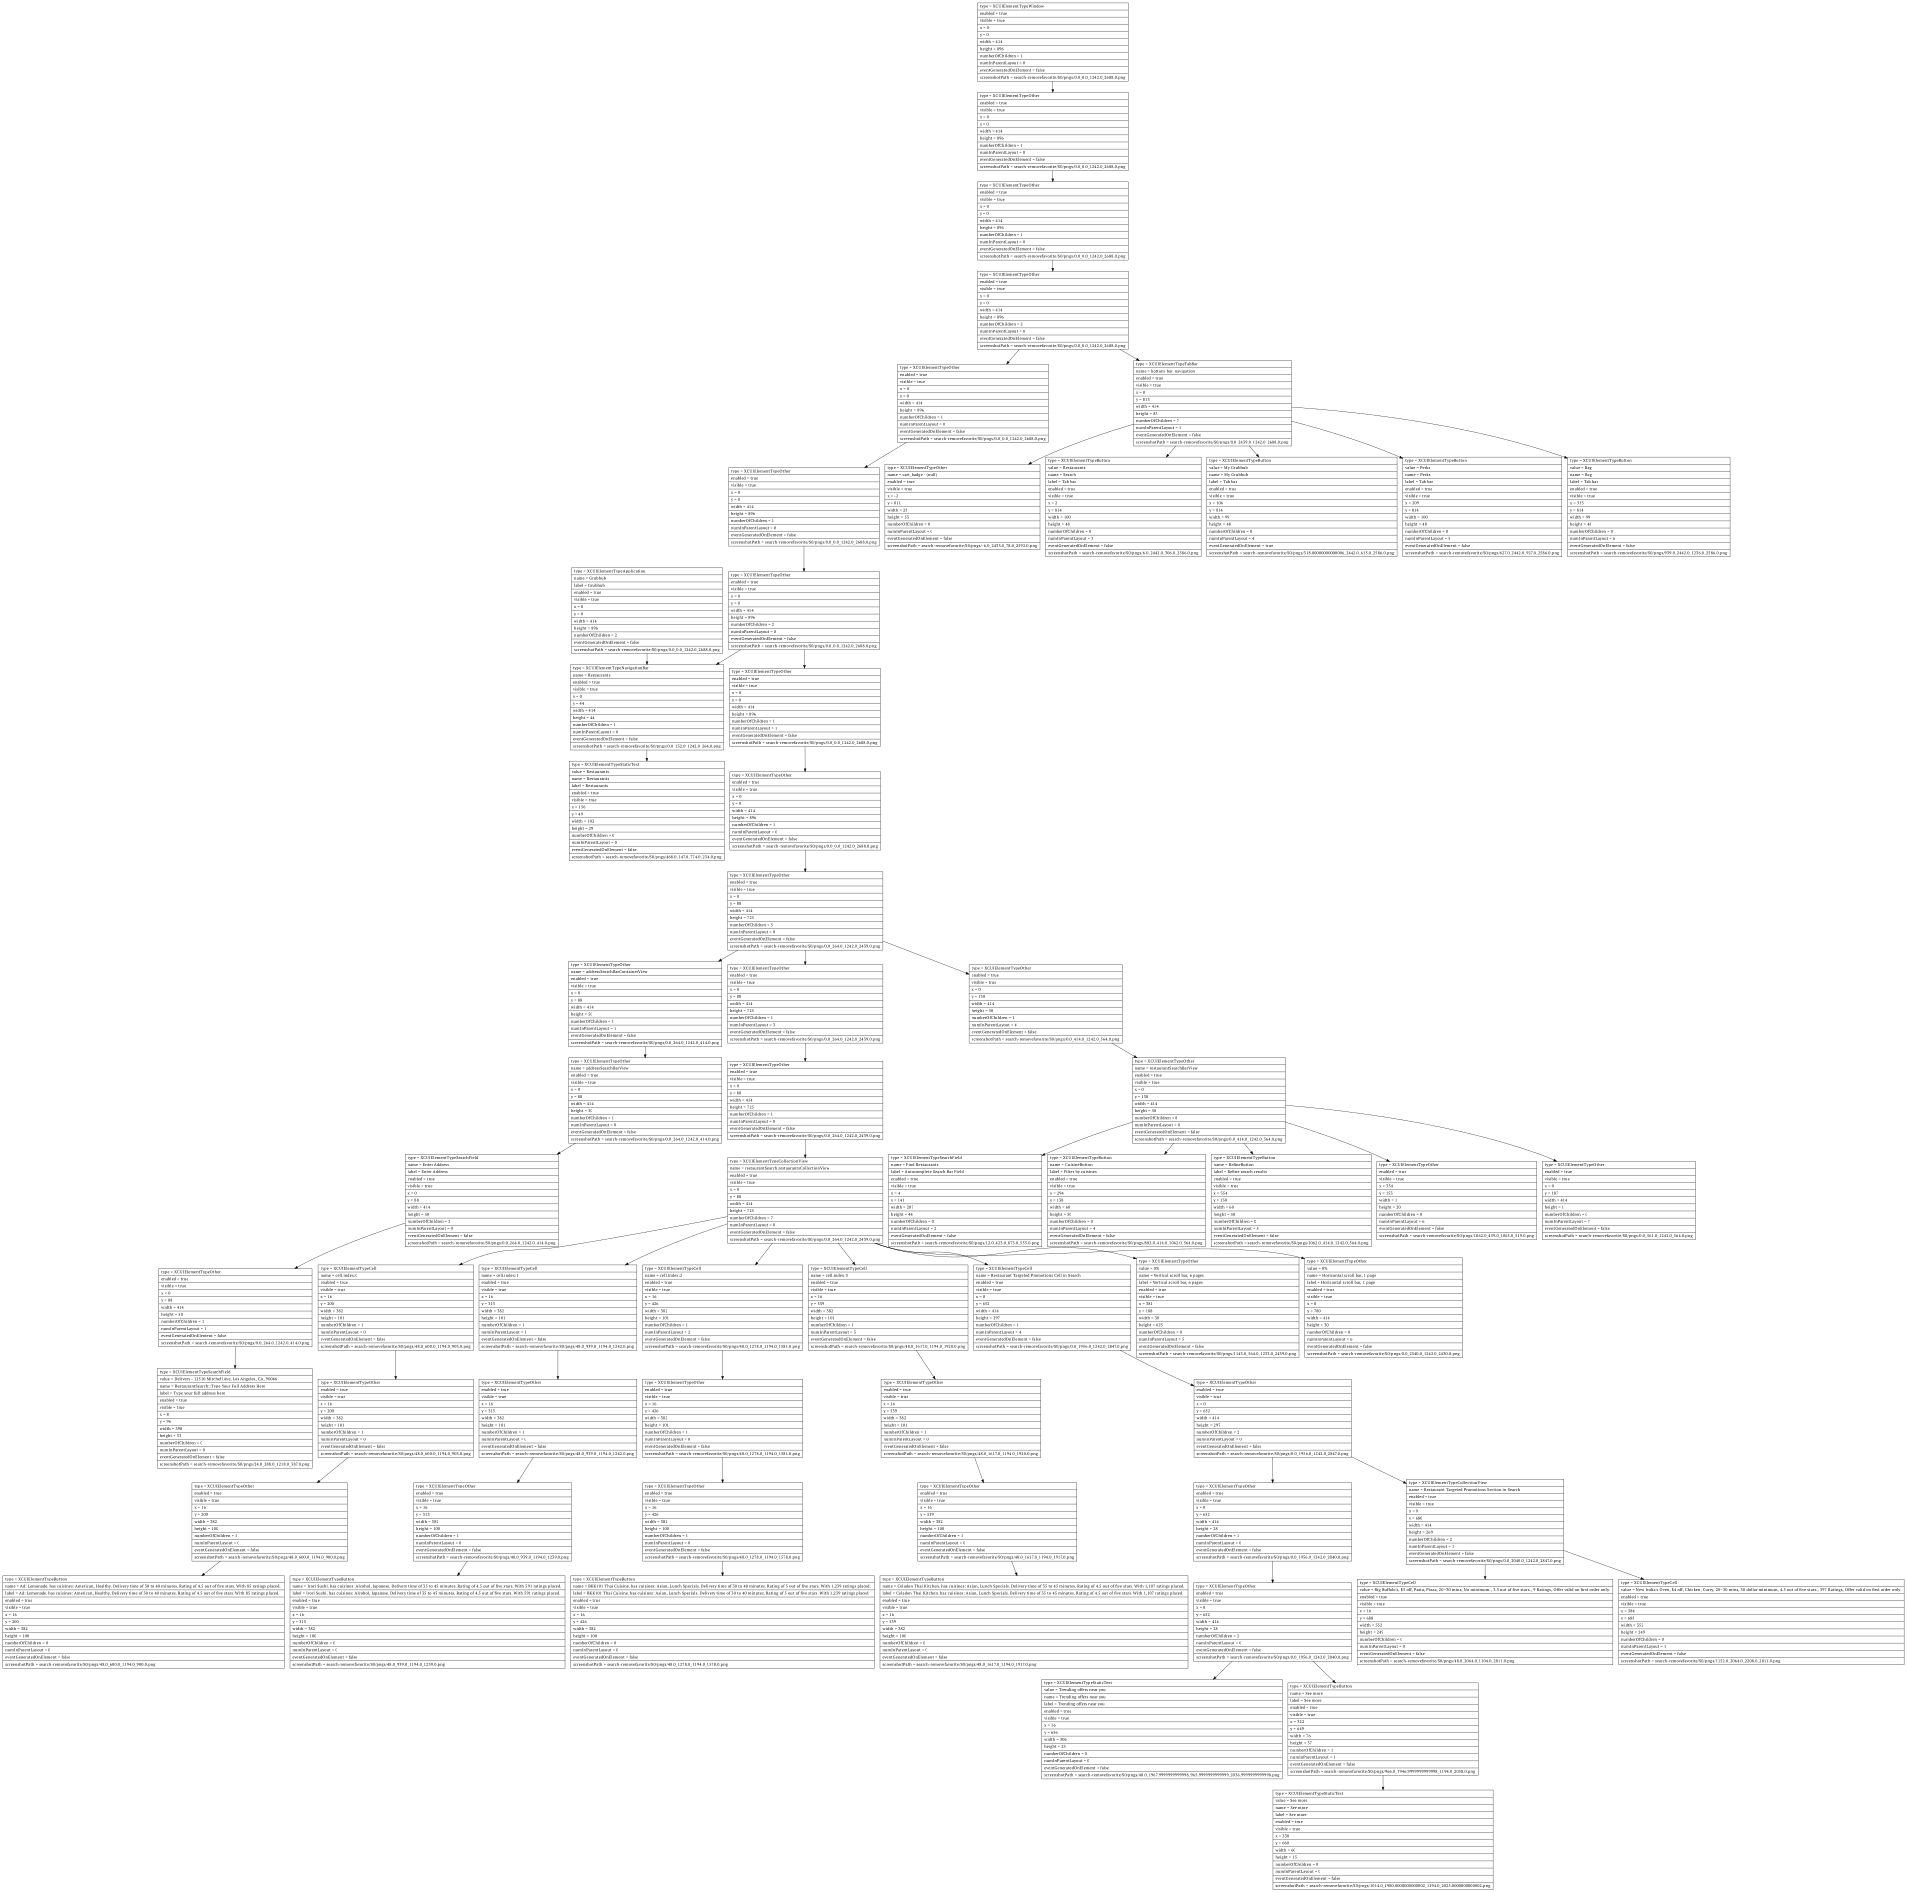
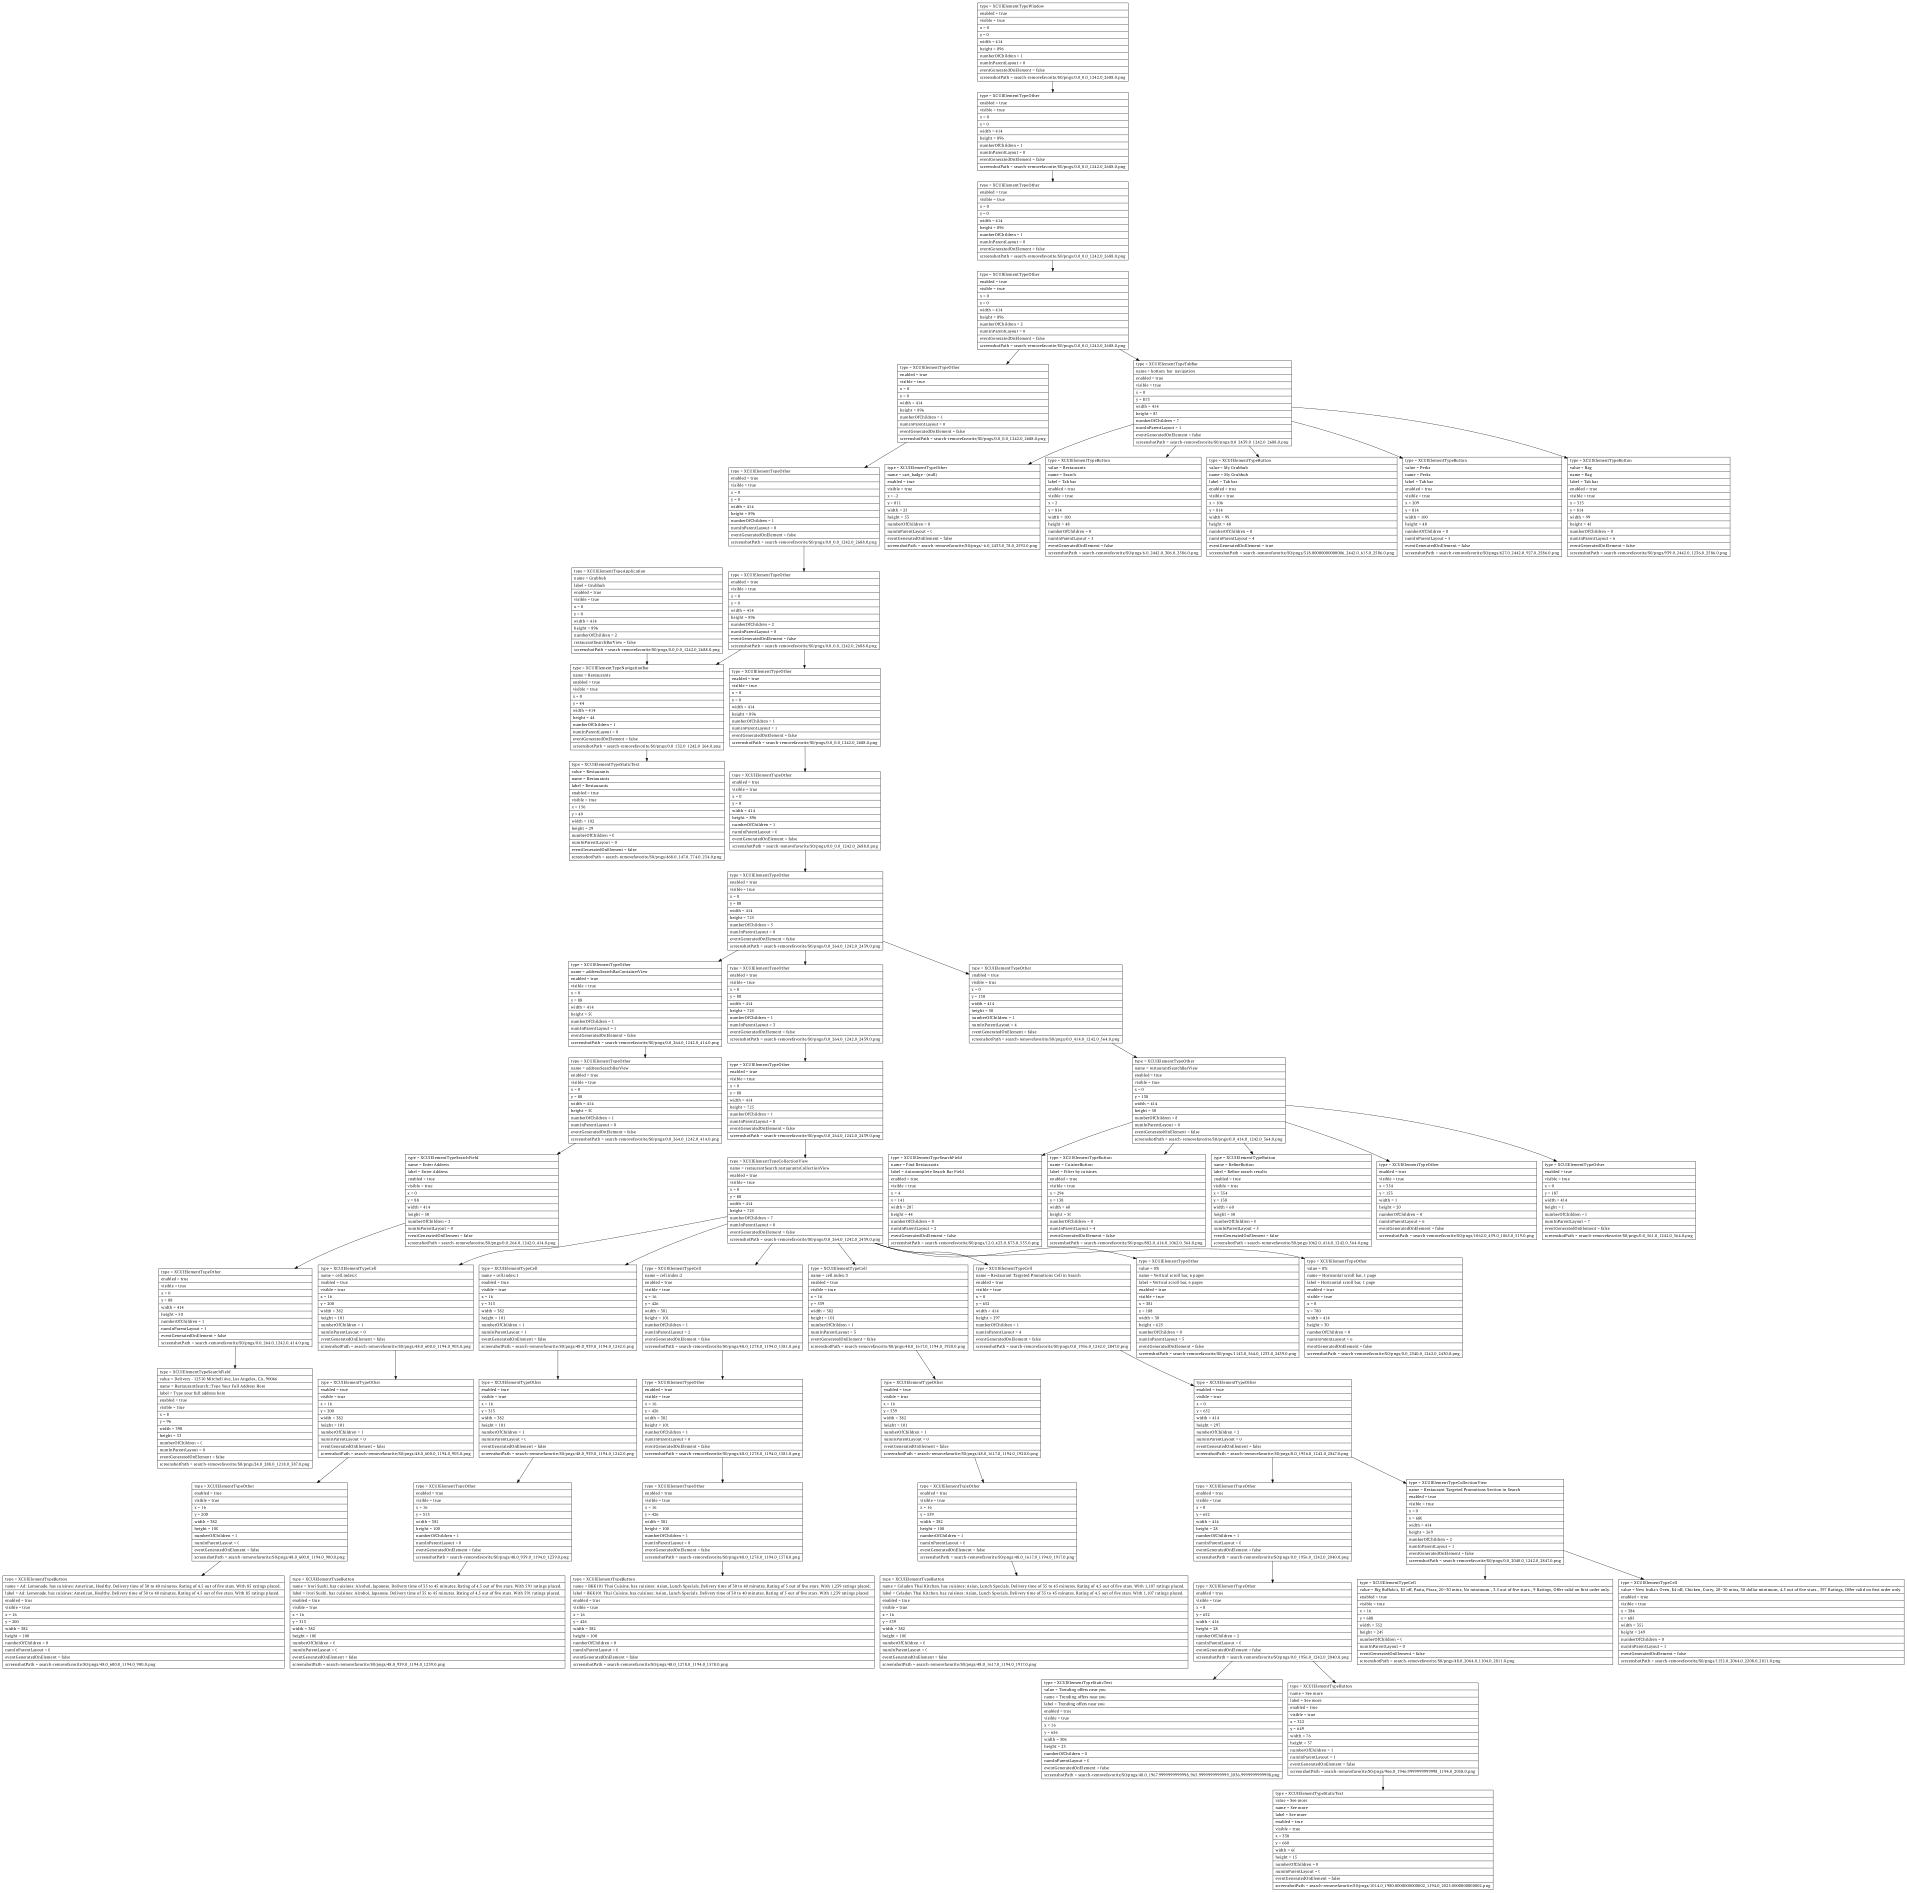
node "type = XCUIElementTypeApplication": text "eventGeneratedOnElement = false" -> "restaurantSearchBarView = false"
